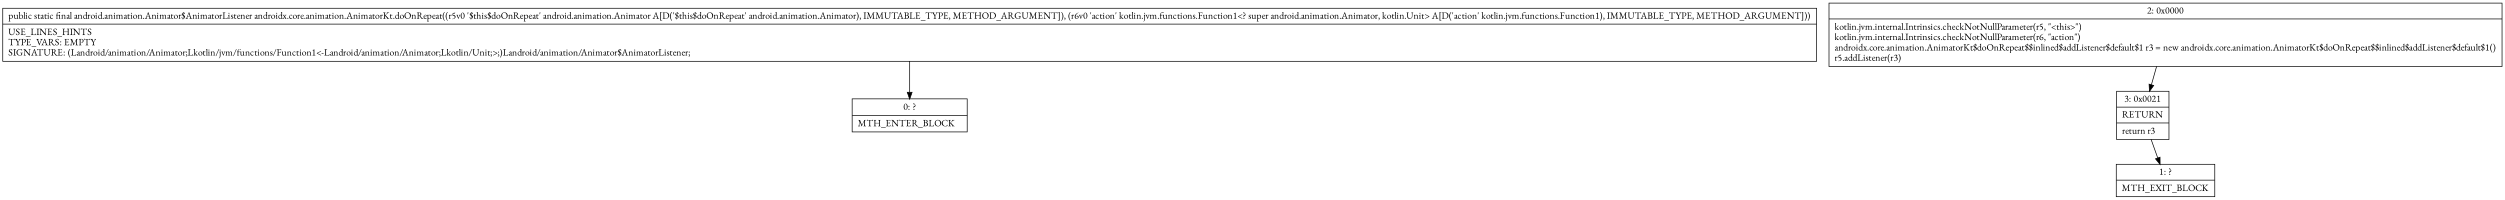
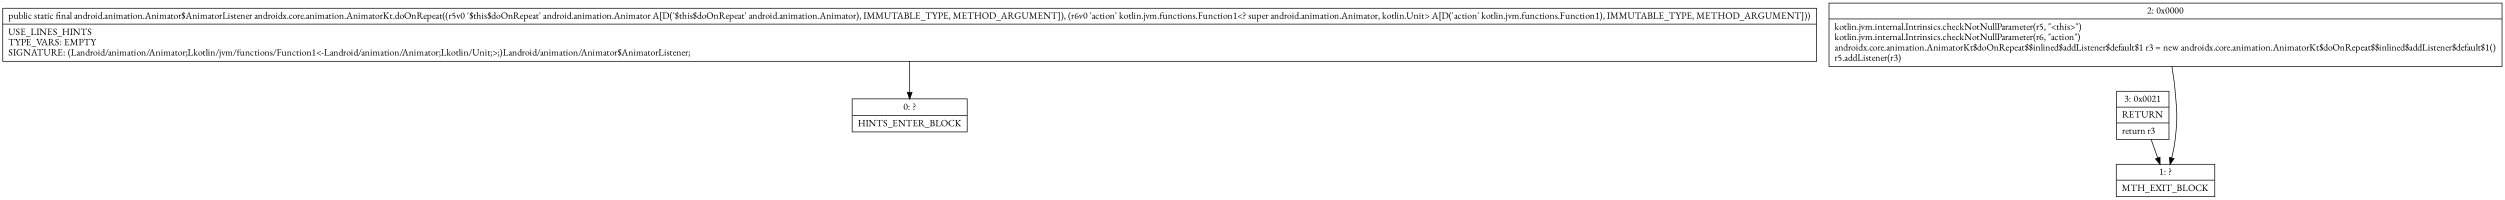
edge "2: 0x0000" -> "3: 0x0021": now "2: 0x0000" -> "1: ?"
node "0: ?": text "MTH_ENTER_BLOCK" -> "HINTS_ENTER_BLOCK"
